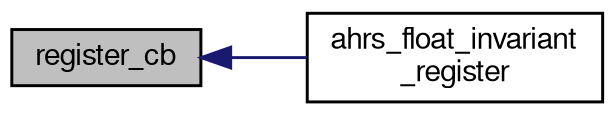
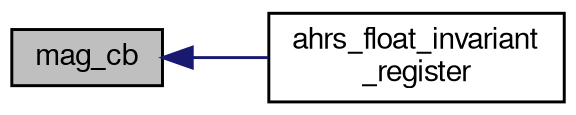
node "register_cb": label "register_cb" -> "mag_cb"
